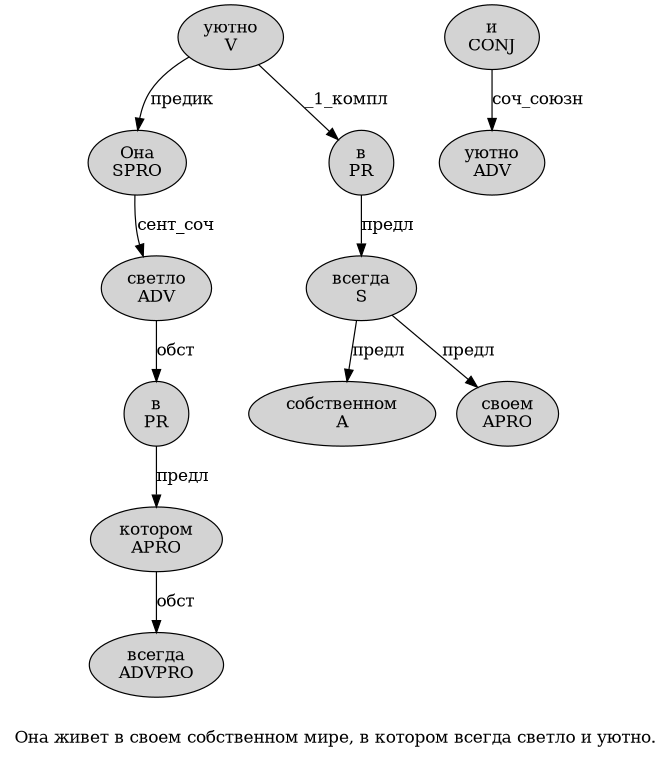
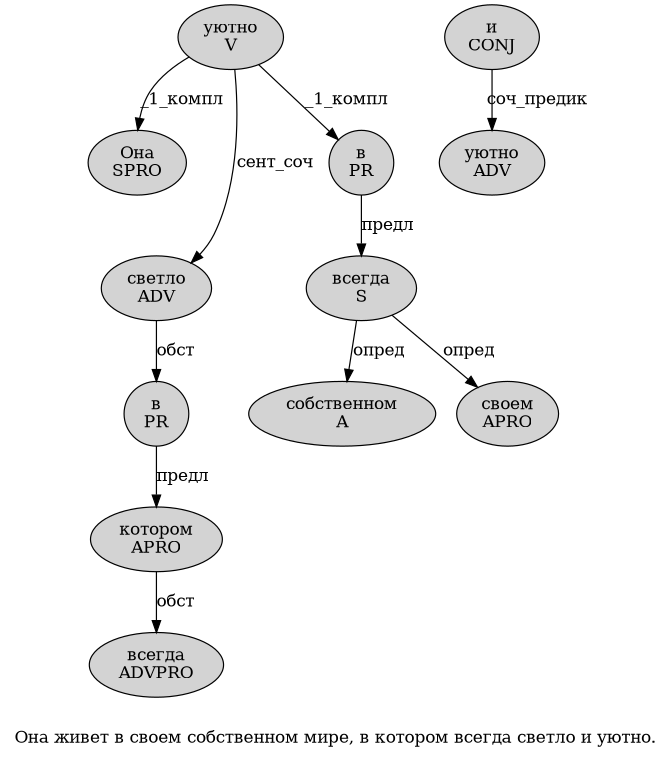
edge "уютно V" -> "Она SPRO": label "предик" -> "_1_компл"
edge "и CONJ" -> "уютно ADV": label "соч_союзн" -> "соч_предик"
edge "Она SPRO" -> "светло ADV": now "уютно V" -> "светло ADV"
edge "всегда S" -> "собственном A": label "предл" -> "опред"
edge "всегда S" -> "своем APRO": label "предл" -> "опред"
